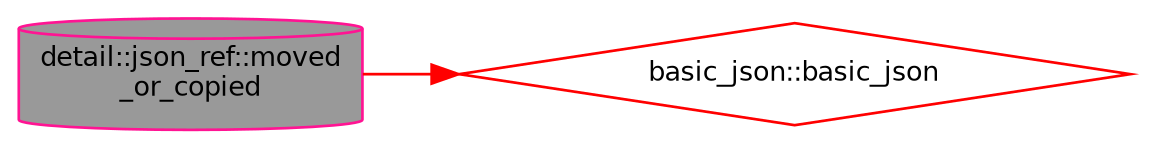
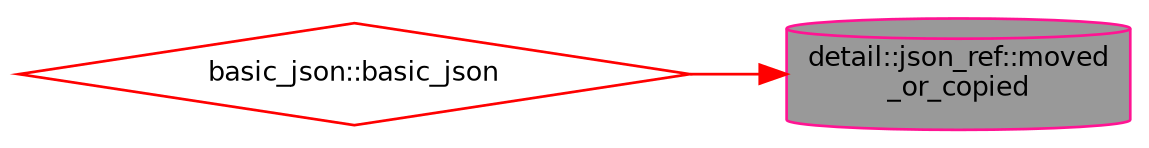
edge "detail::json_ref::moved _or_copied" -> "basic_json::basic_json": reversed
